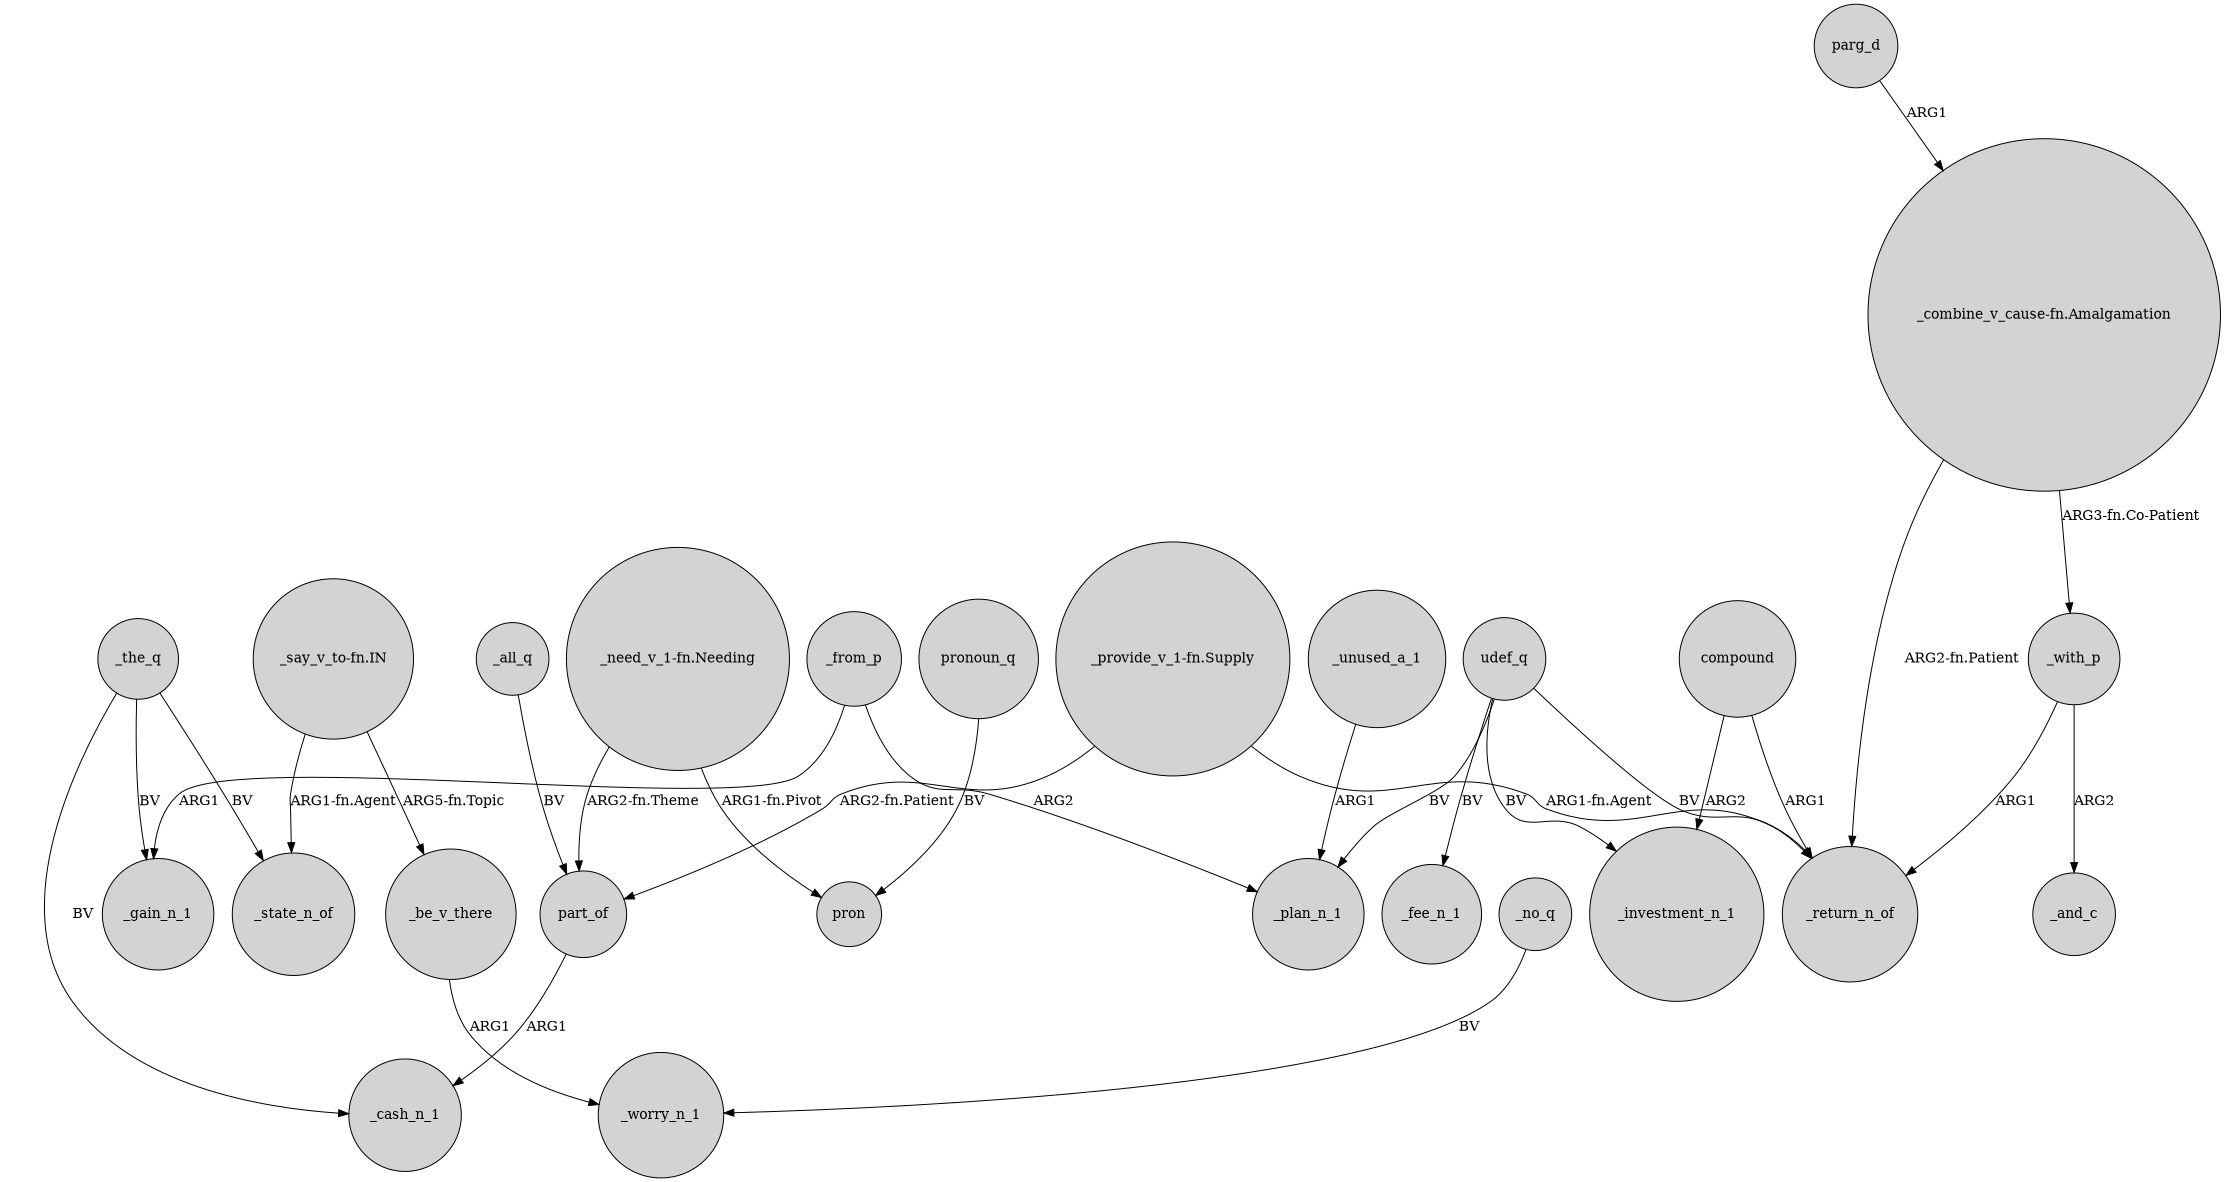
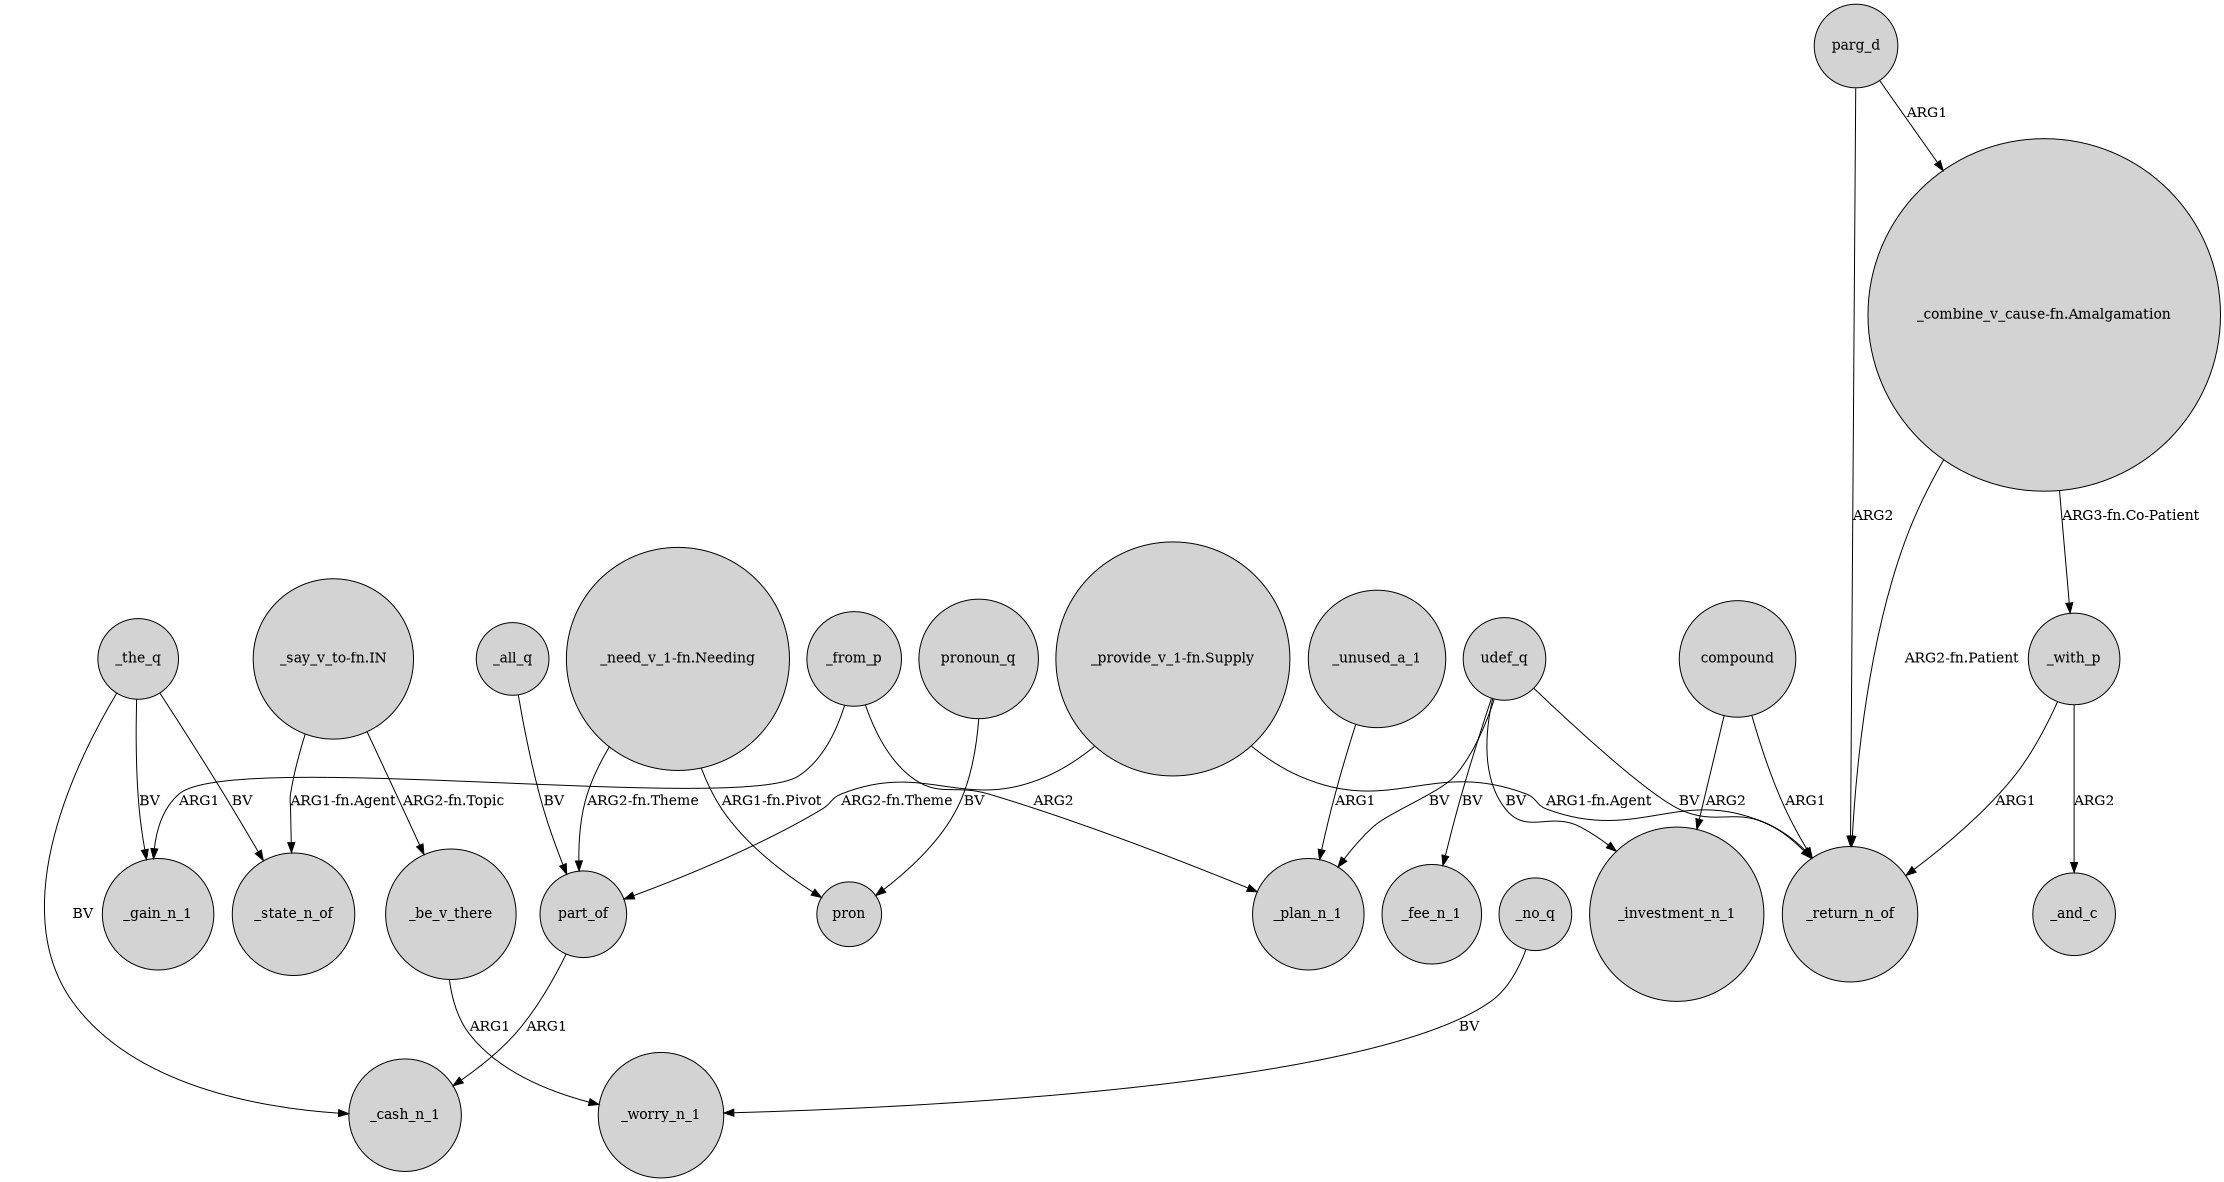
edge "parg_d" -> "_return_n_of": added, label "ARG2"
edge "_say_v_to-fn.IN" -> "_be_v_there": label "ARG5-fn.Topic" -> "ARG2-fn.Topic"
edge "_provide_v_1-fn.Supply" -> "part_of": label "ARG2-fn.Patient" -> "ARG2-fn.Theme"
